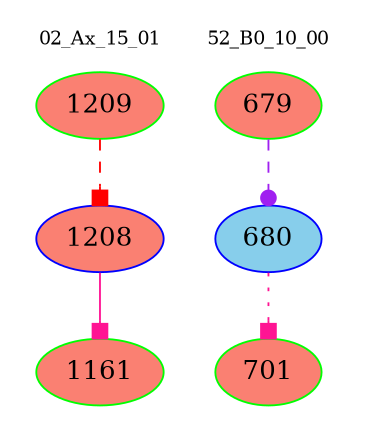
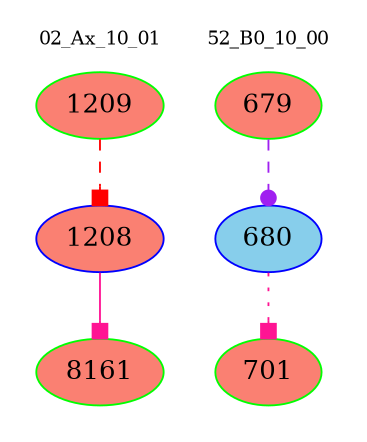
cluster "02_Ax_15_01": label "02_Ax_15_01" -> "02_Ax_10_01"
node "1161": label "1161" -> "8161"
